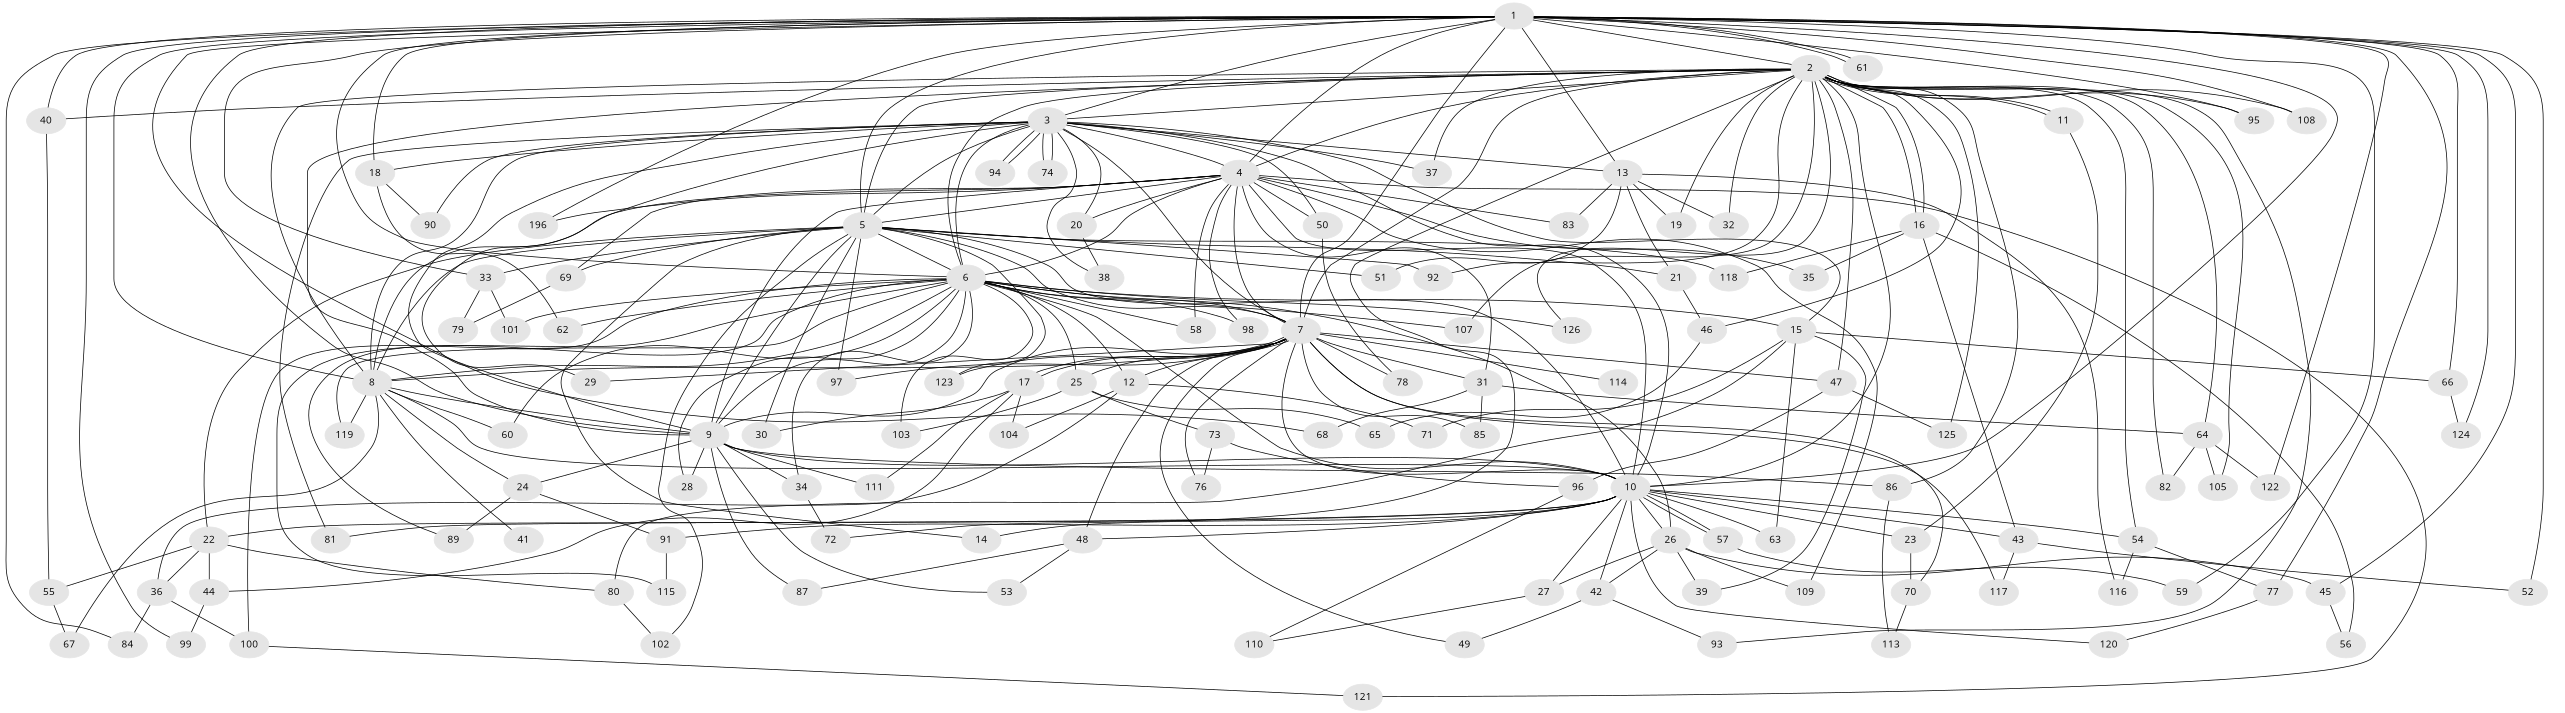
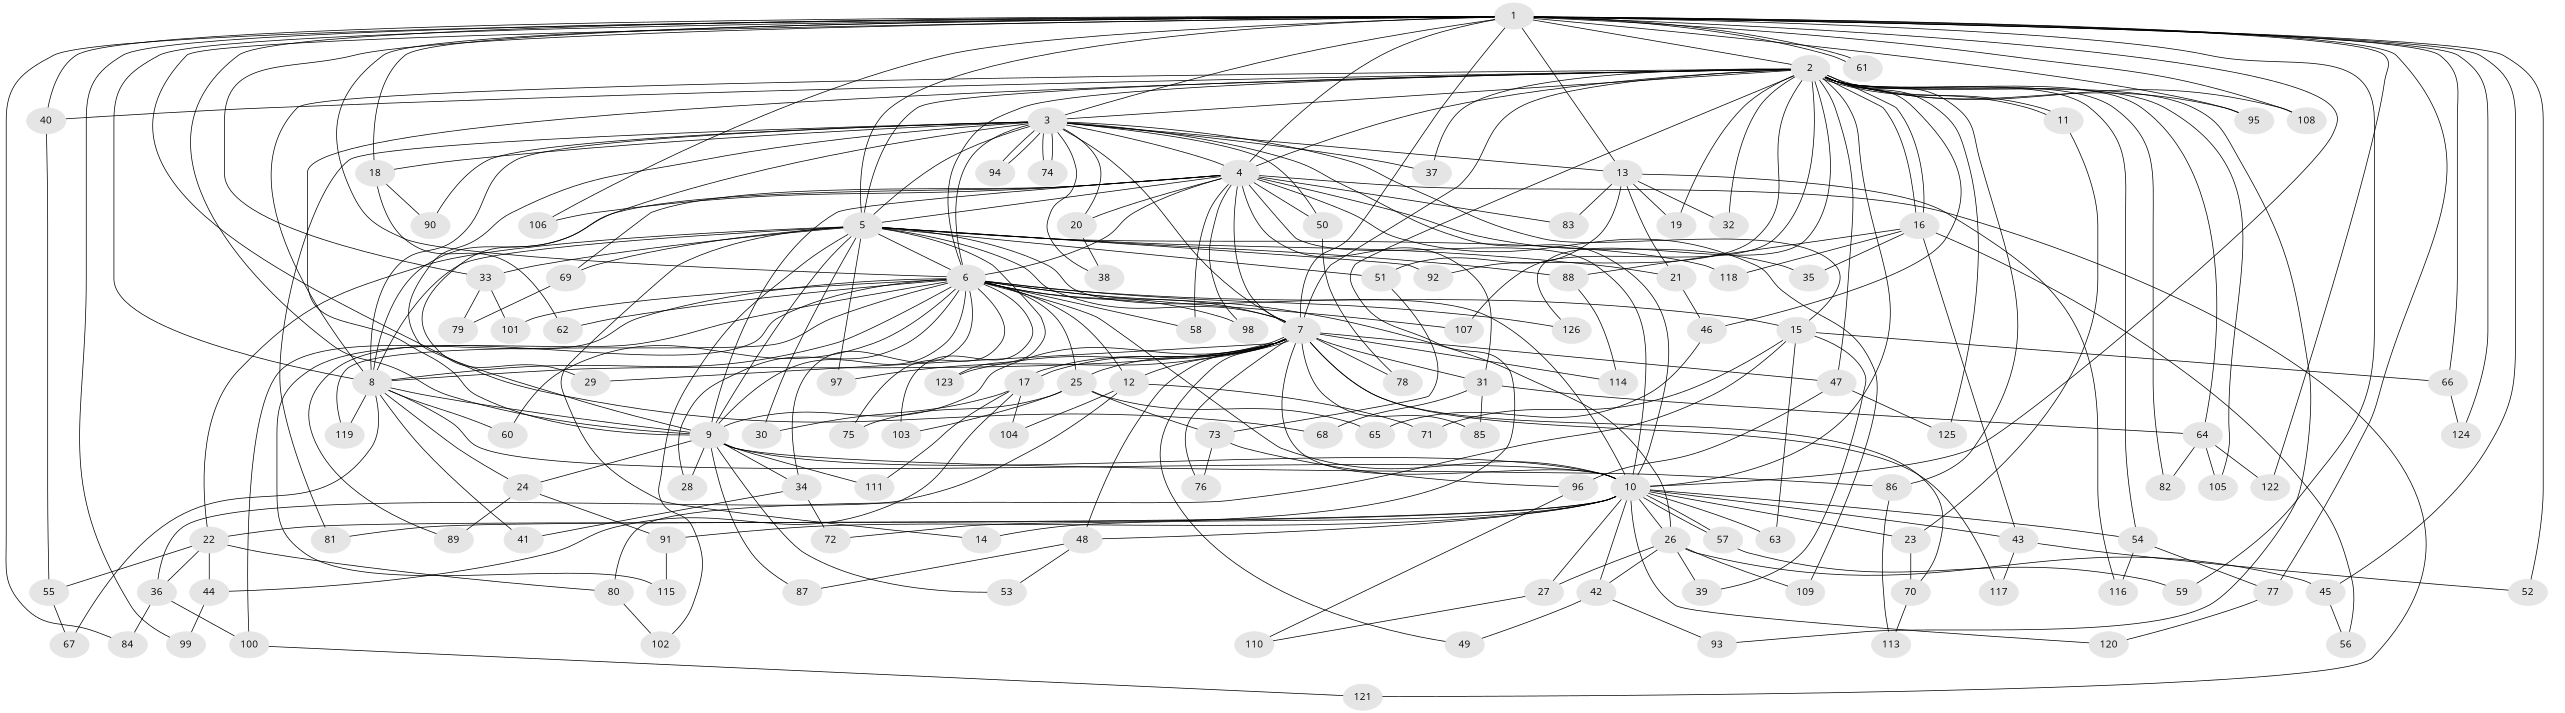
node "196": label "196" -> "106"
node "88": added
edge "51" -- "73": added
node "75": added
edge "34" -- "41": added
